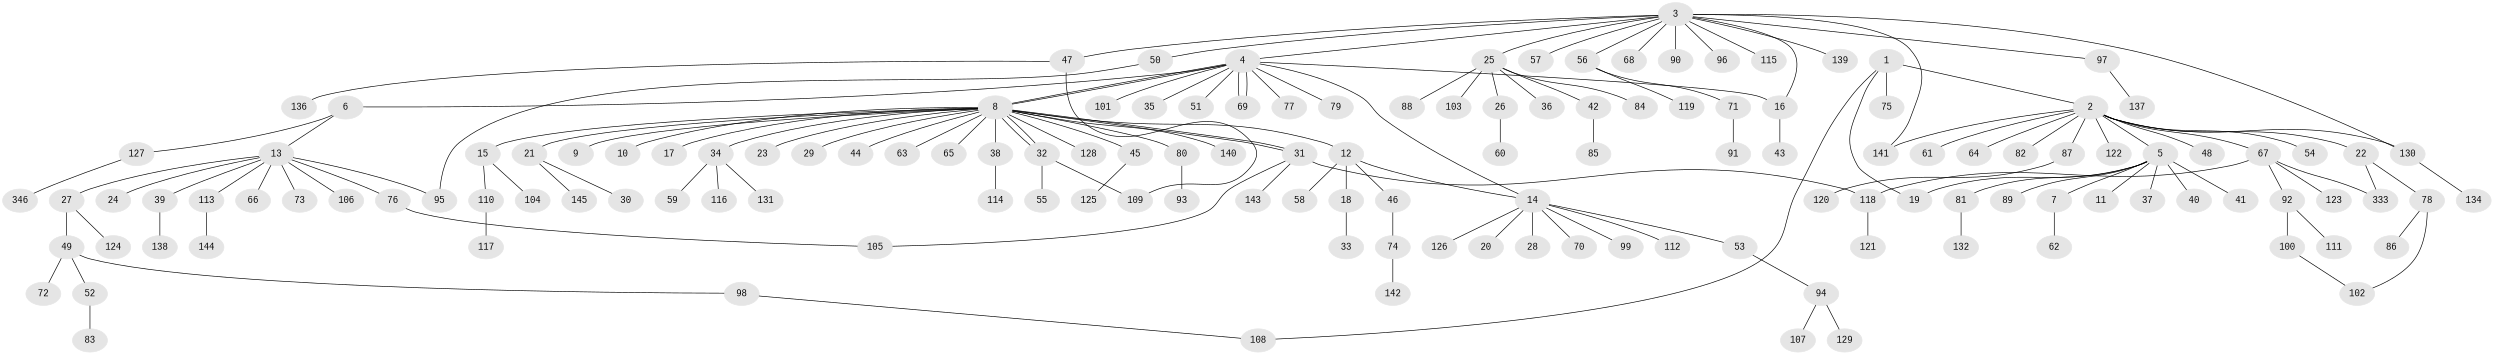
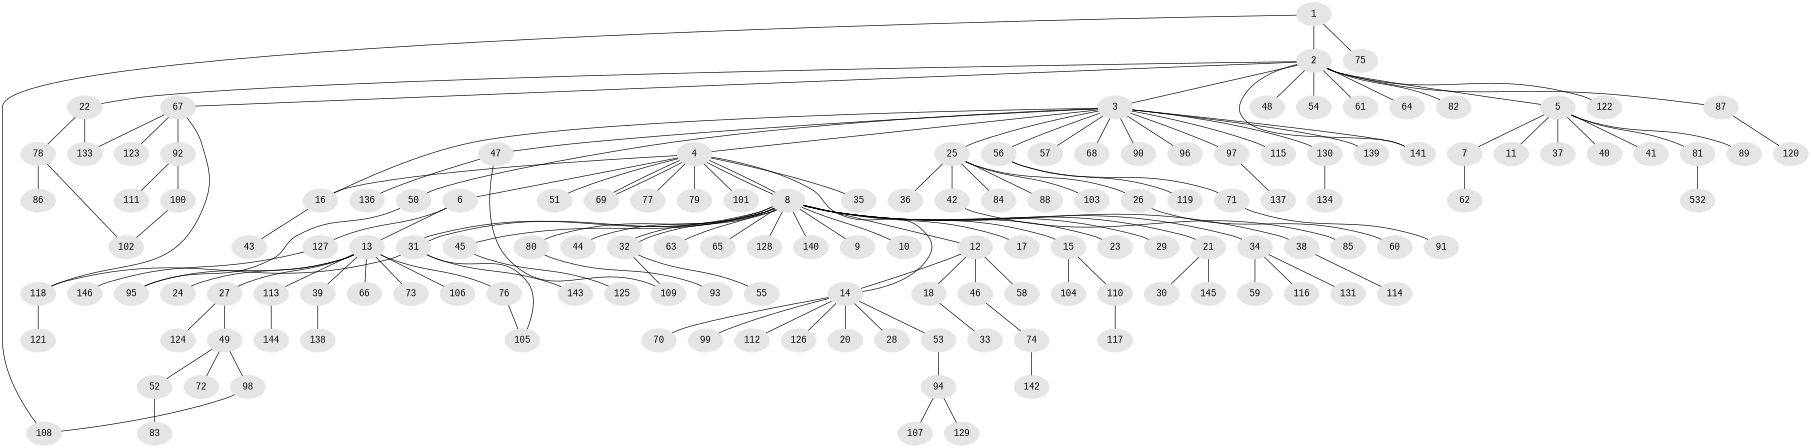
edge "2" -- "130": now "2" -- "3"
node "346": label "346" -> "146"
node "19": removed
node "333": label "333" -> "133"
node "132": label "132" -> "532"
